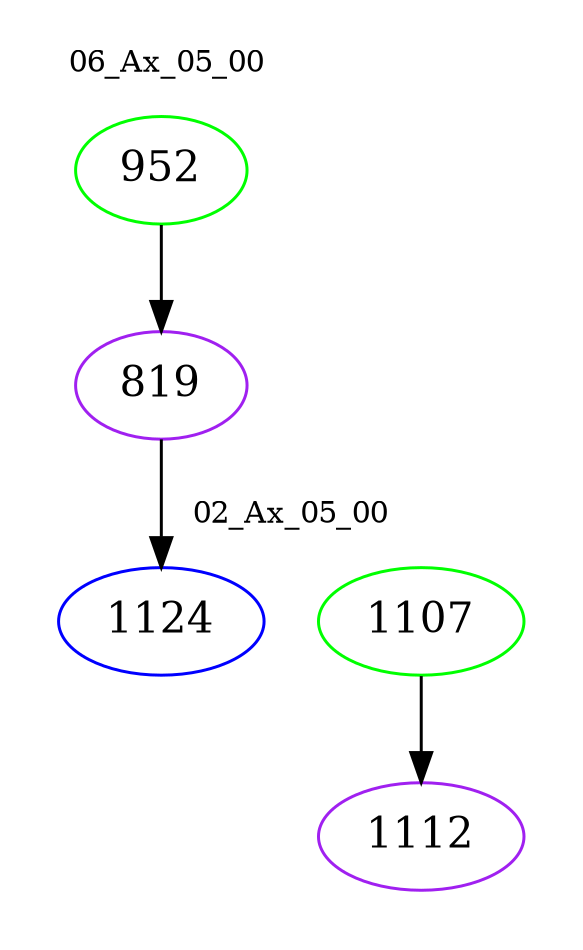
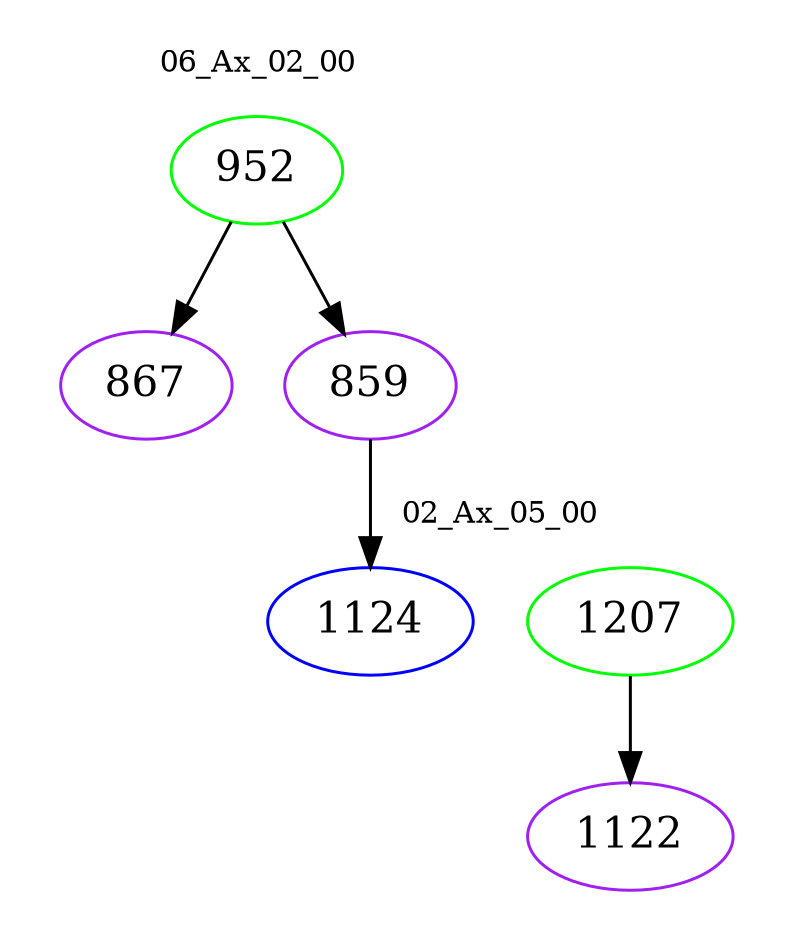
cluster "06_Ax_05_00": label "06_Ax_05_00" -> "06_Ax_02_00"
node "867": added
node "819": label "819" -> "859"
node "1107": label "1107" -> "1207"
node "1112": label "1112" -> "1122"
